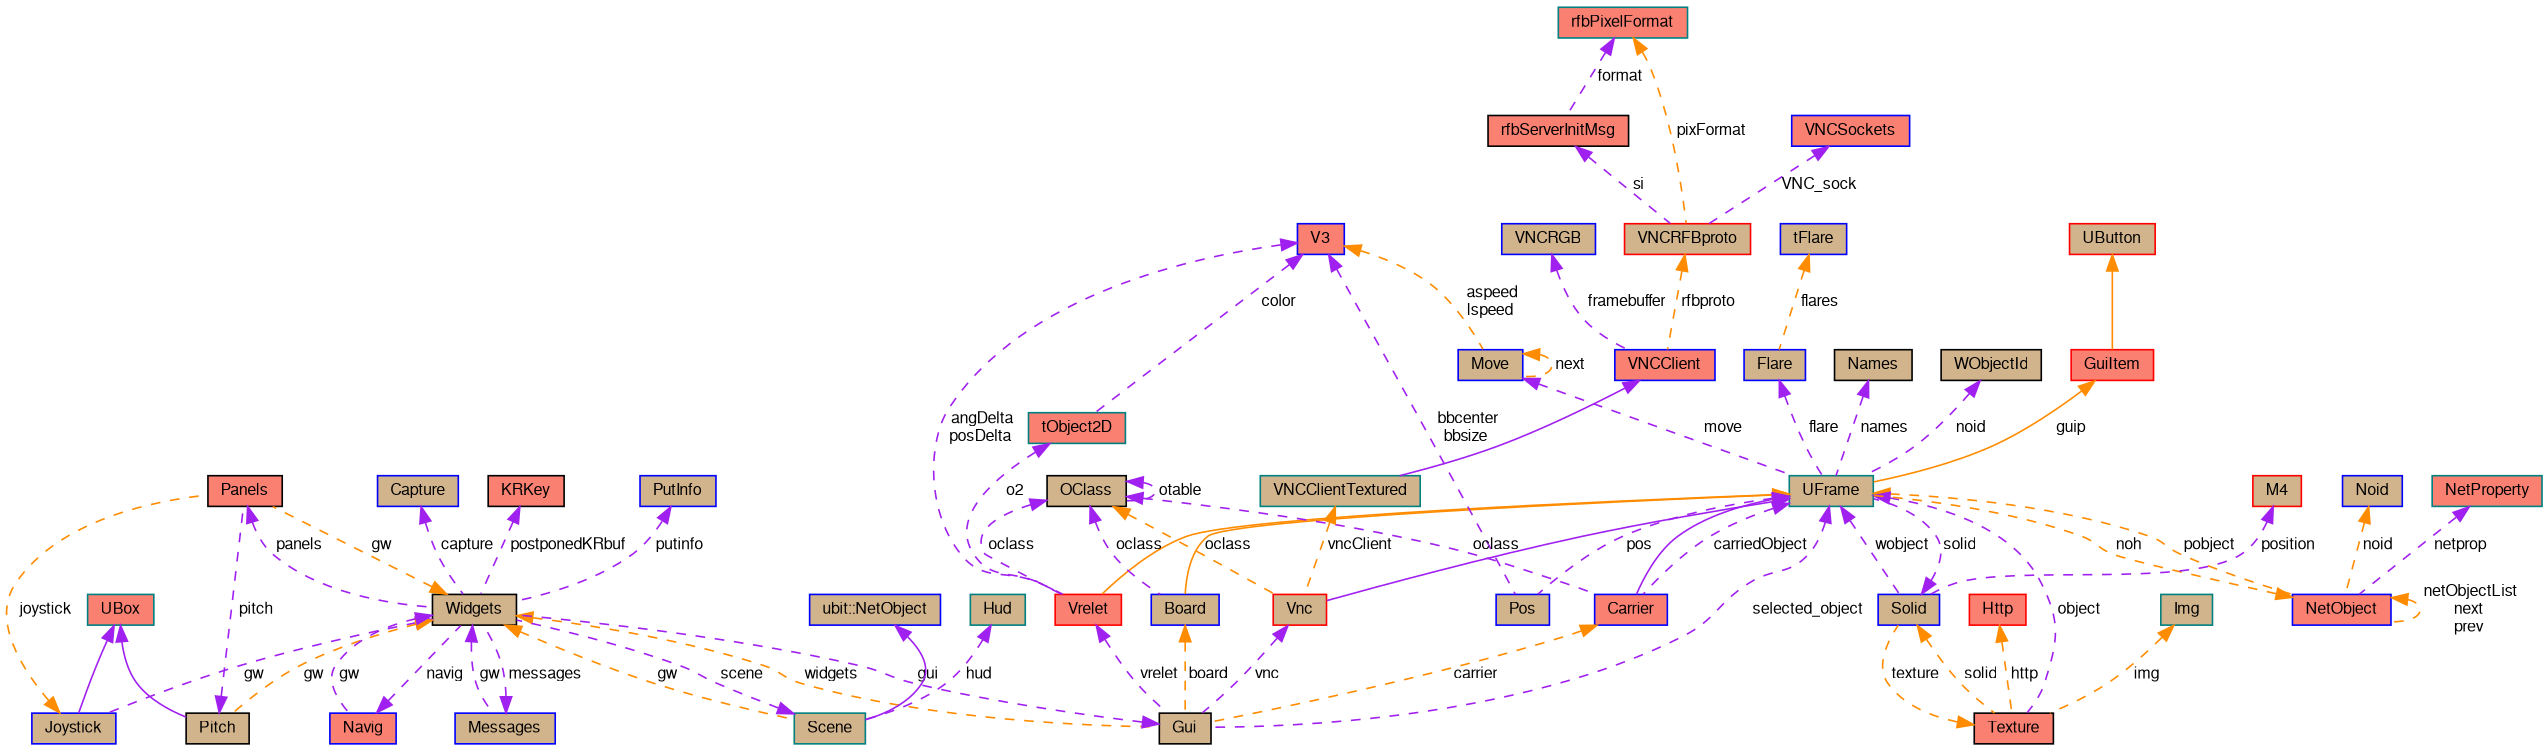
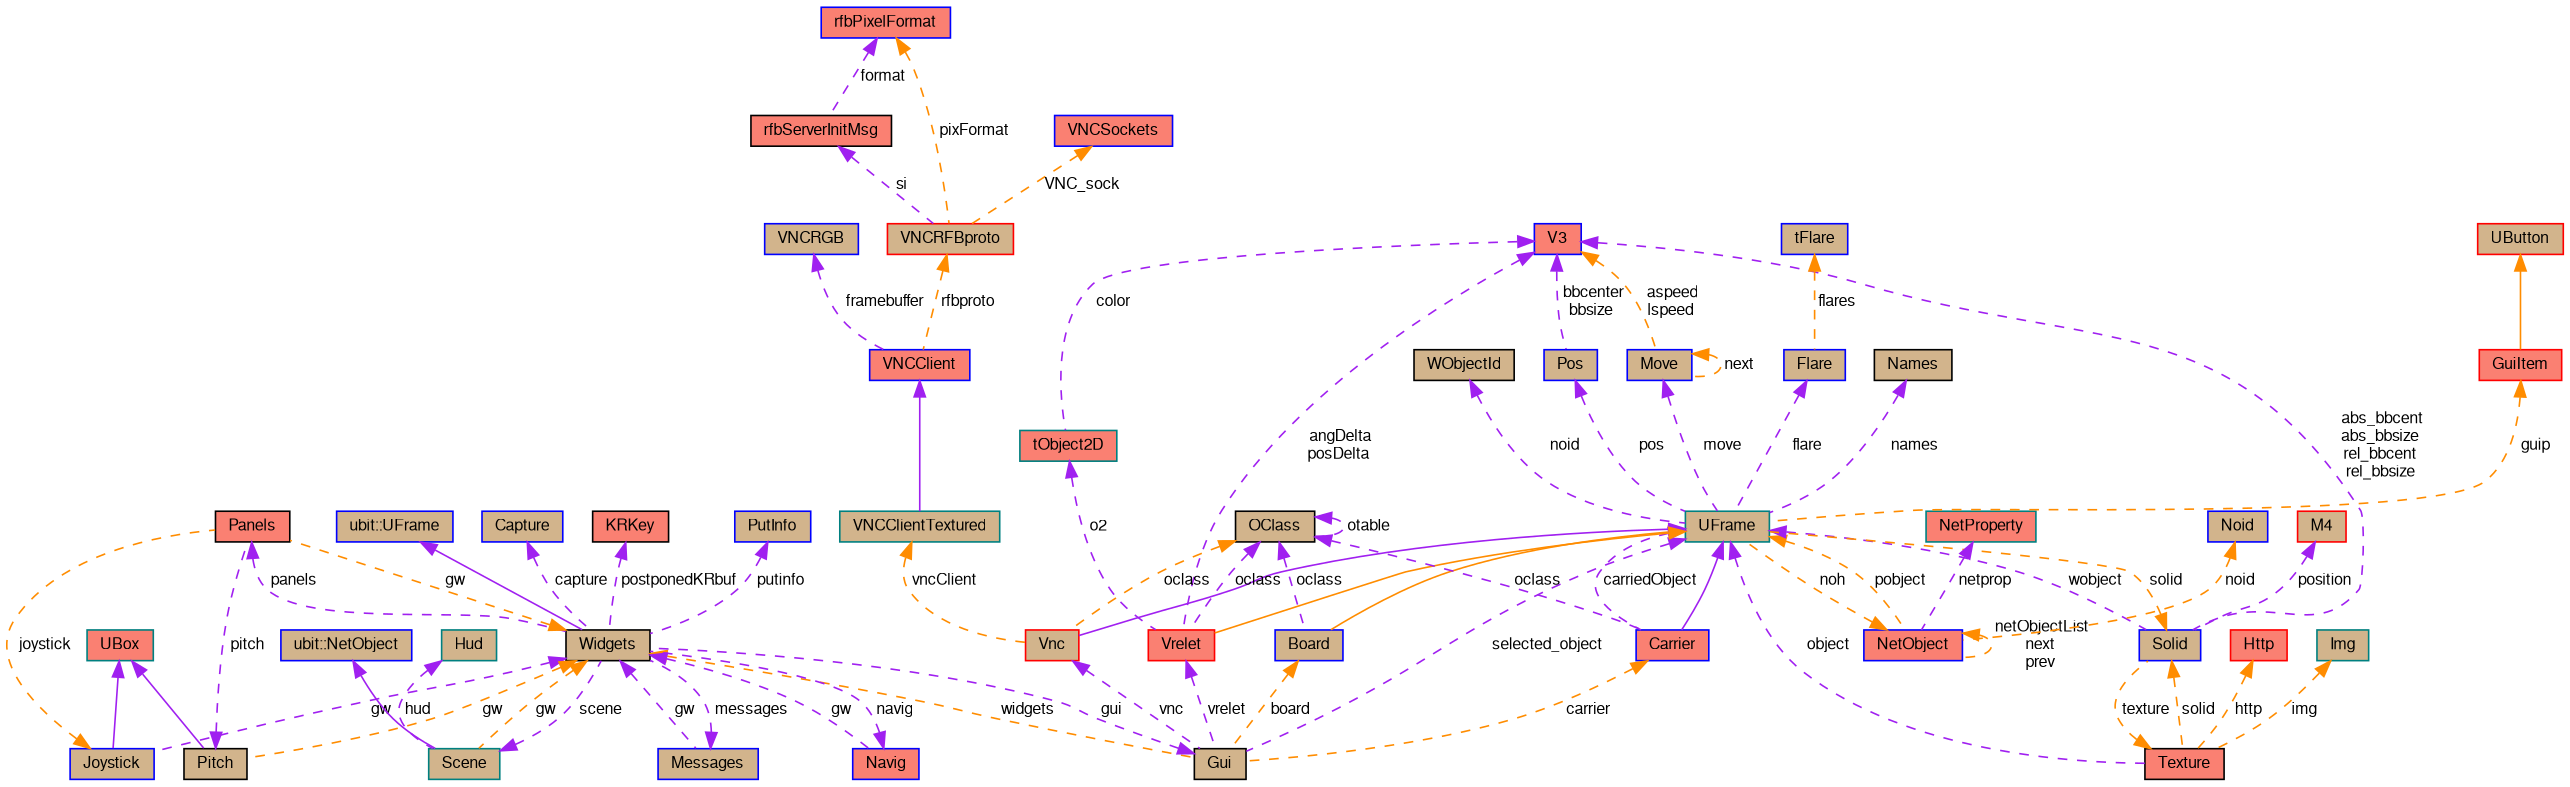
node "rfbPixelFormat": color teal -> blue
edge "VNCRFBproto" -> "VNCSockets": color purple -> darkorange
edge "Solid" -> "V3": added, label "abs_bbcent abs_bbsize rel_bbcent rel_bbsize"
edge "UFrame" -> "GuiItem": style solid -> dashed
edge "UFrame" -> "Solid": color purple -> darkorange
node "ubit::UFrame": added
edge "Pos" -> "UFrame": reversed
